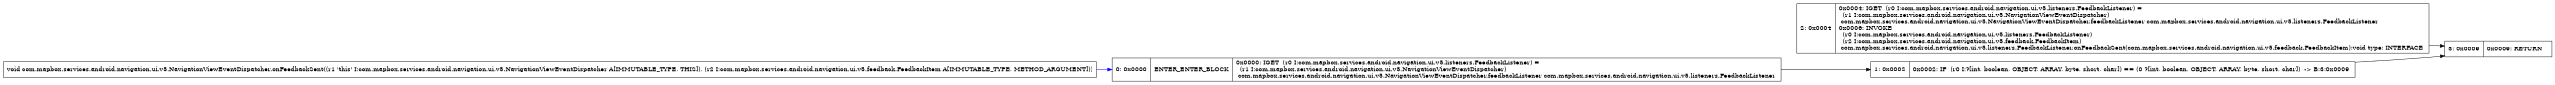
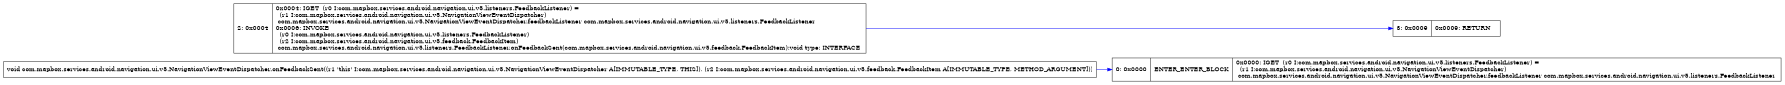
edge "2: 0x0004" -> "3: 0x0009": color black -> blue
node "1: 0x0002": removed
